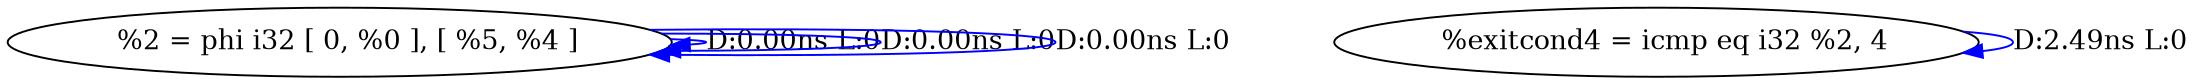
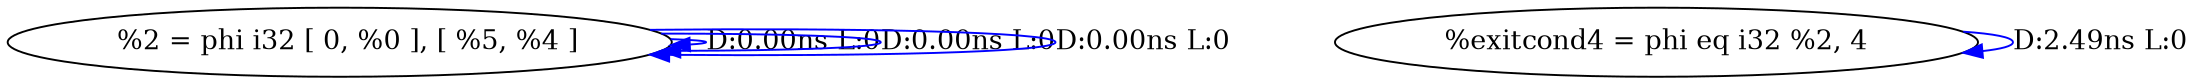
node "%exitcond4 = icmp eq i32 %2, 4": label "%exitcond4 = icmp eq i32 %2, 4" -> "%exitcond4 = phi eq i32 %2, 4"
